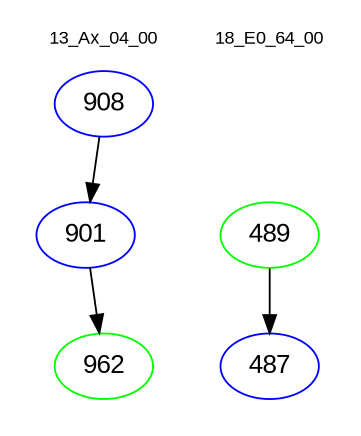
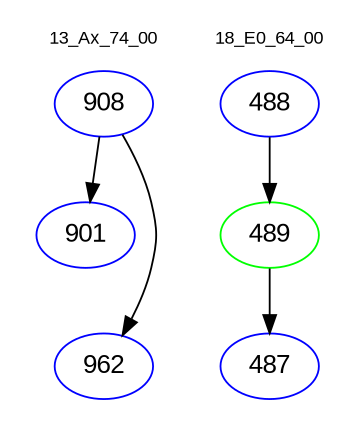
cluster "13_Ax_04_00": label "13_Ax_04_00" -> "13_Ax_74_00"
node "488": added
edge "901" -> "962": now "908" -> "962"
node "962": color green -> blue
